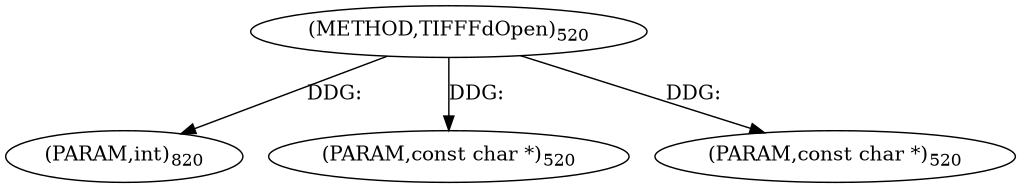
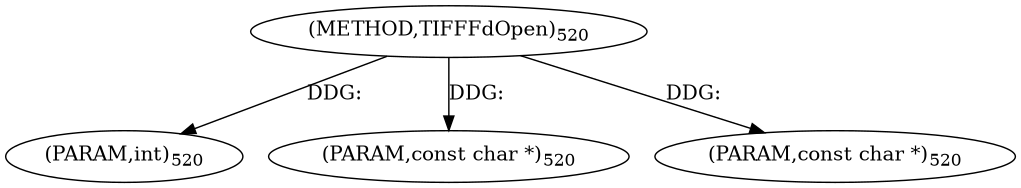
node "(PARAM,int)": text "820" -> "520"
